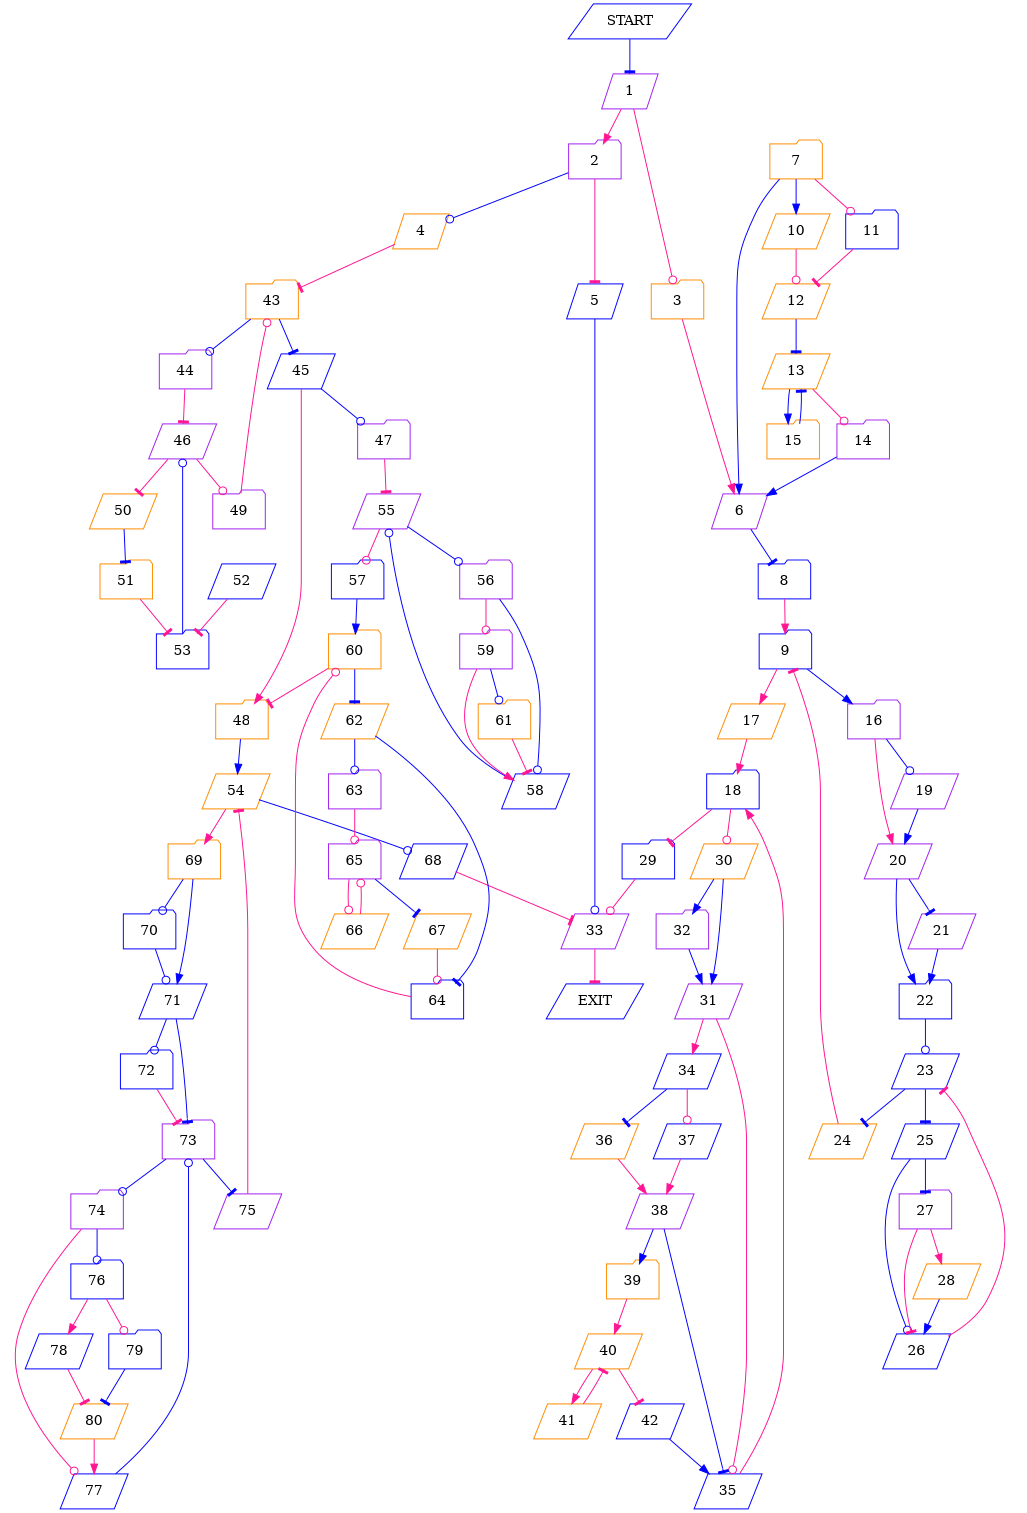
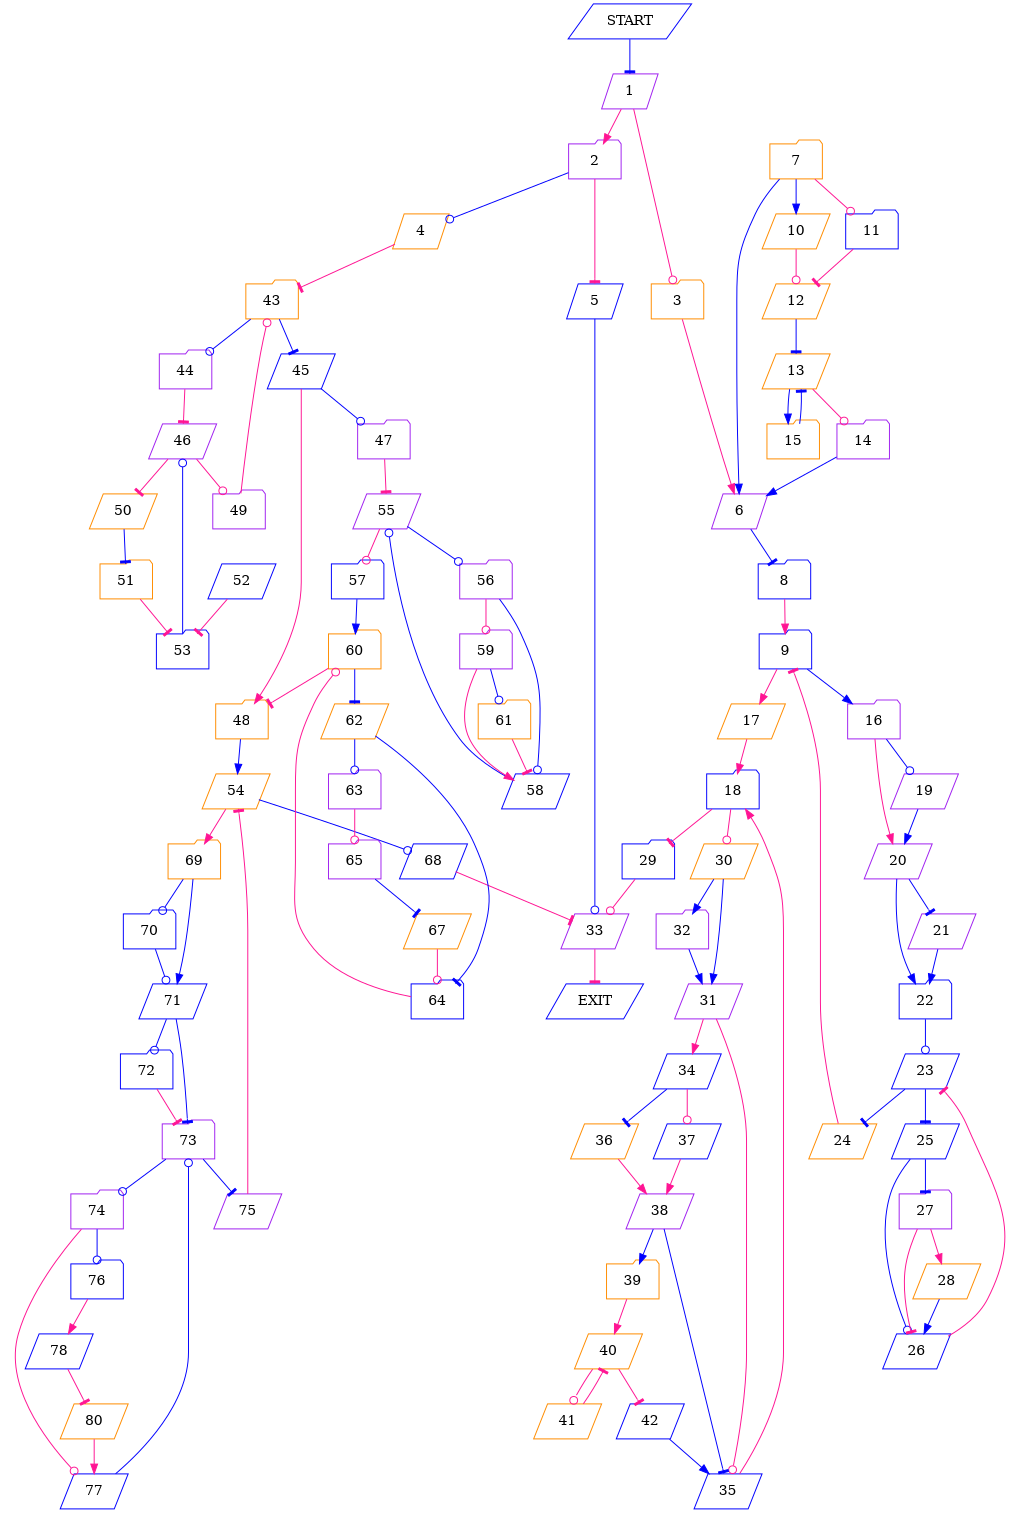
node "66": removed
node "79": removed
edge "40" -> "41": arrowhead normal -> odot
